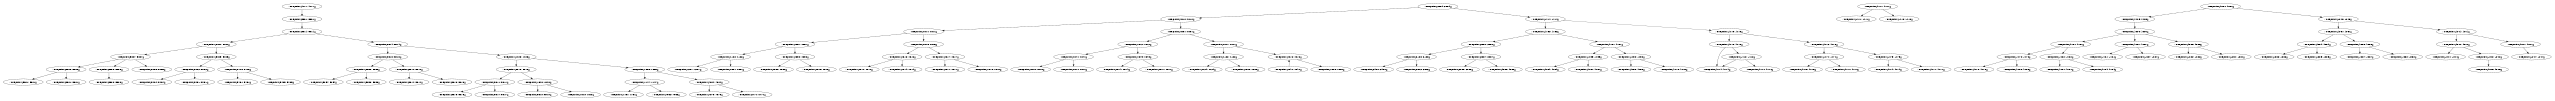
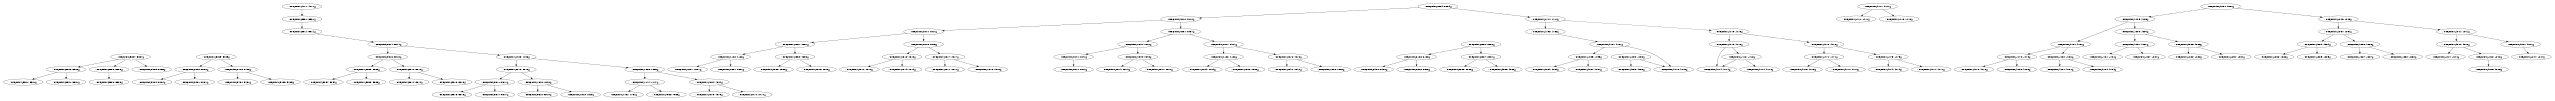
edge "Node{data=[4153, 4153]}" -> "Node{data=[3852, 3852]}": removed
edge "Node{data=[4898, 4898]}" -> "Node{data=[4181, 4181]}": now "Node{data=[4185, 4185]}" -> "Node{data=[4181, 4181]}"
node "Node{data=[5101, 5101]}": removed
edge "Node{data=[4157, 4157]}" -> "Node{data=[4159, 4159]}": now "Node{data=[4157, 4157]}" -> "Node{data=[4160, 4160]}"
edge "Node{data=[2941, 2941]}" -> "Node{data=[2963, 2963]}": reversed
node "Node{data=[2070, 2070]}": removed
